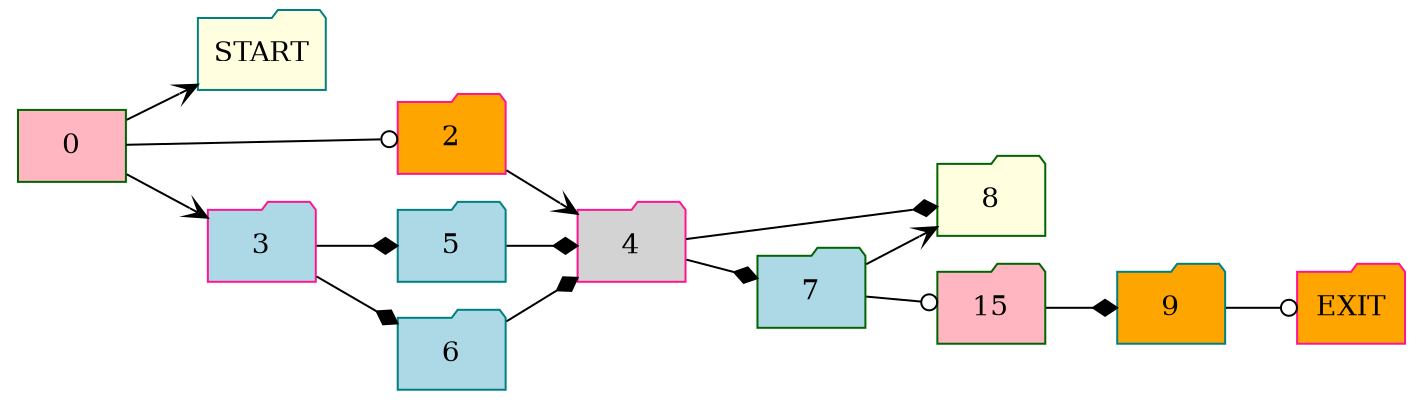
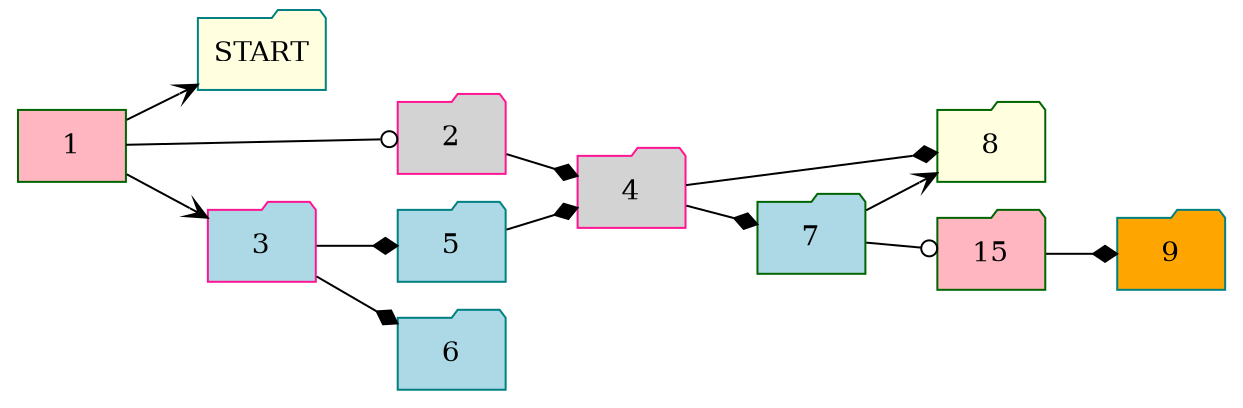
node "2": fillcolor orange -> lightgrey
node "0": label "0" -> "1"
edge "2" -> "4": arrowhead vee -> diamond
edge "6" -> "4": removed
node "EXIT": removed
